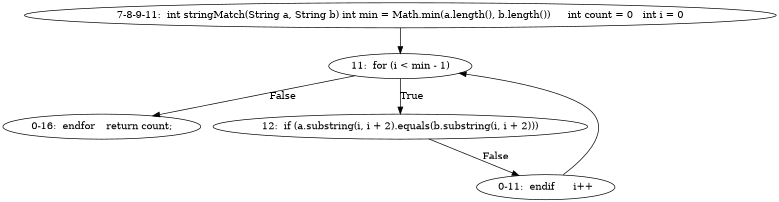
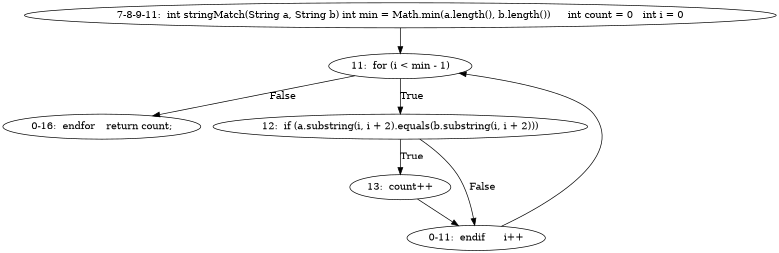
node "13:  count++": added
